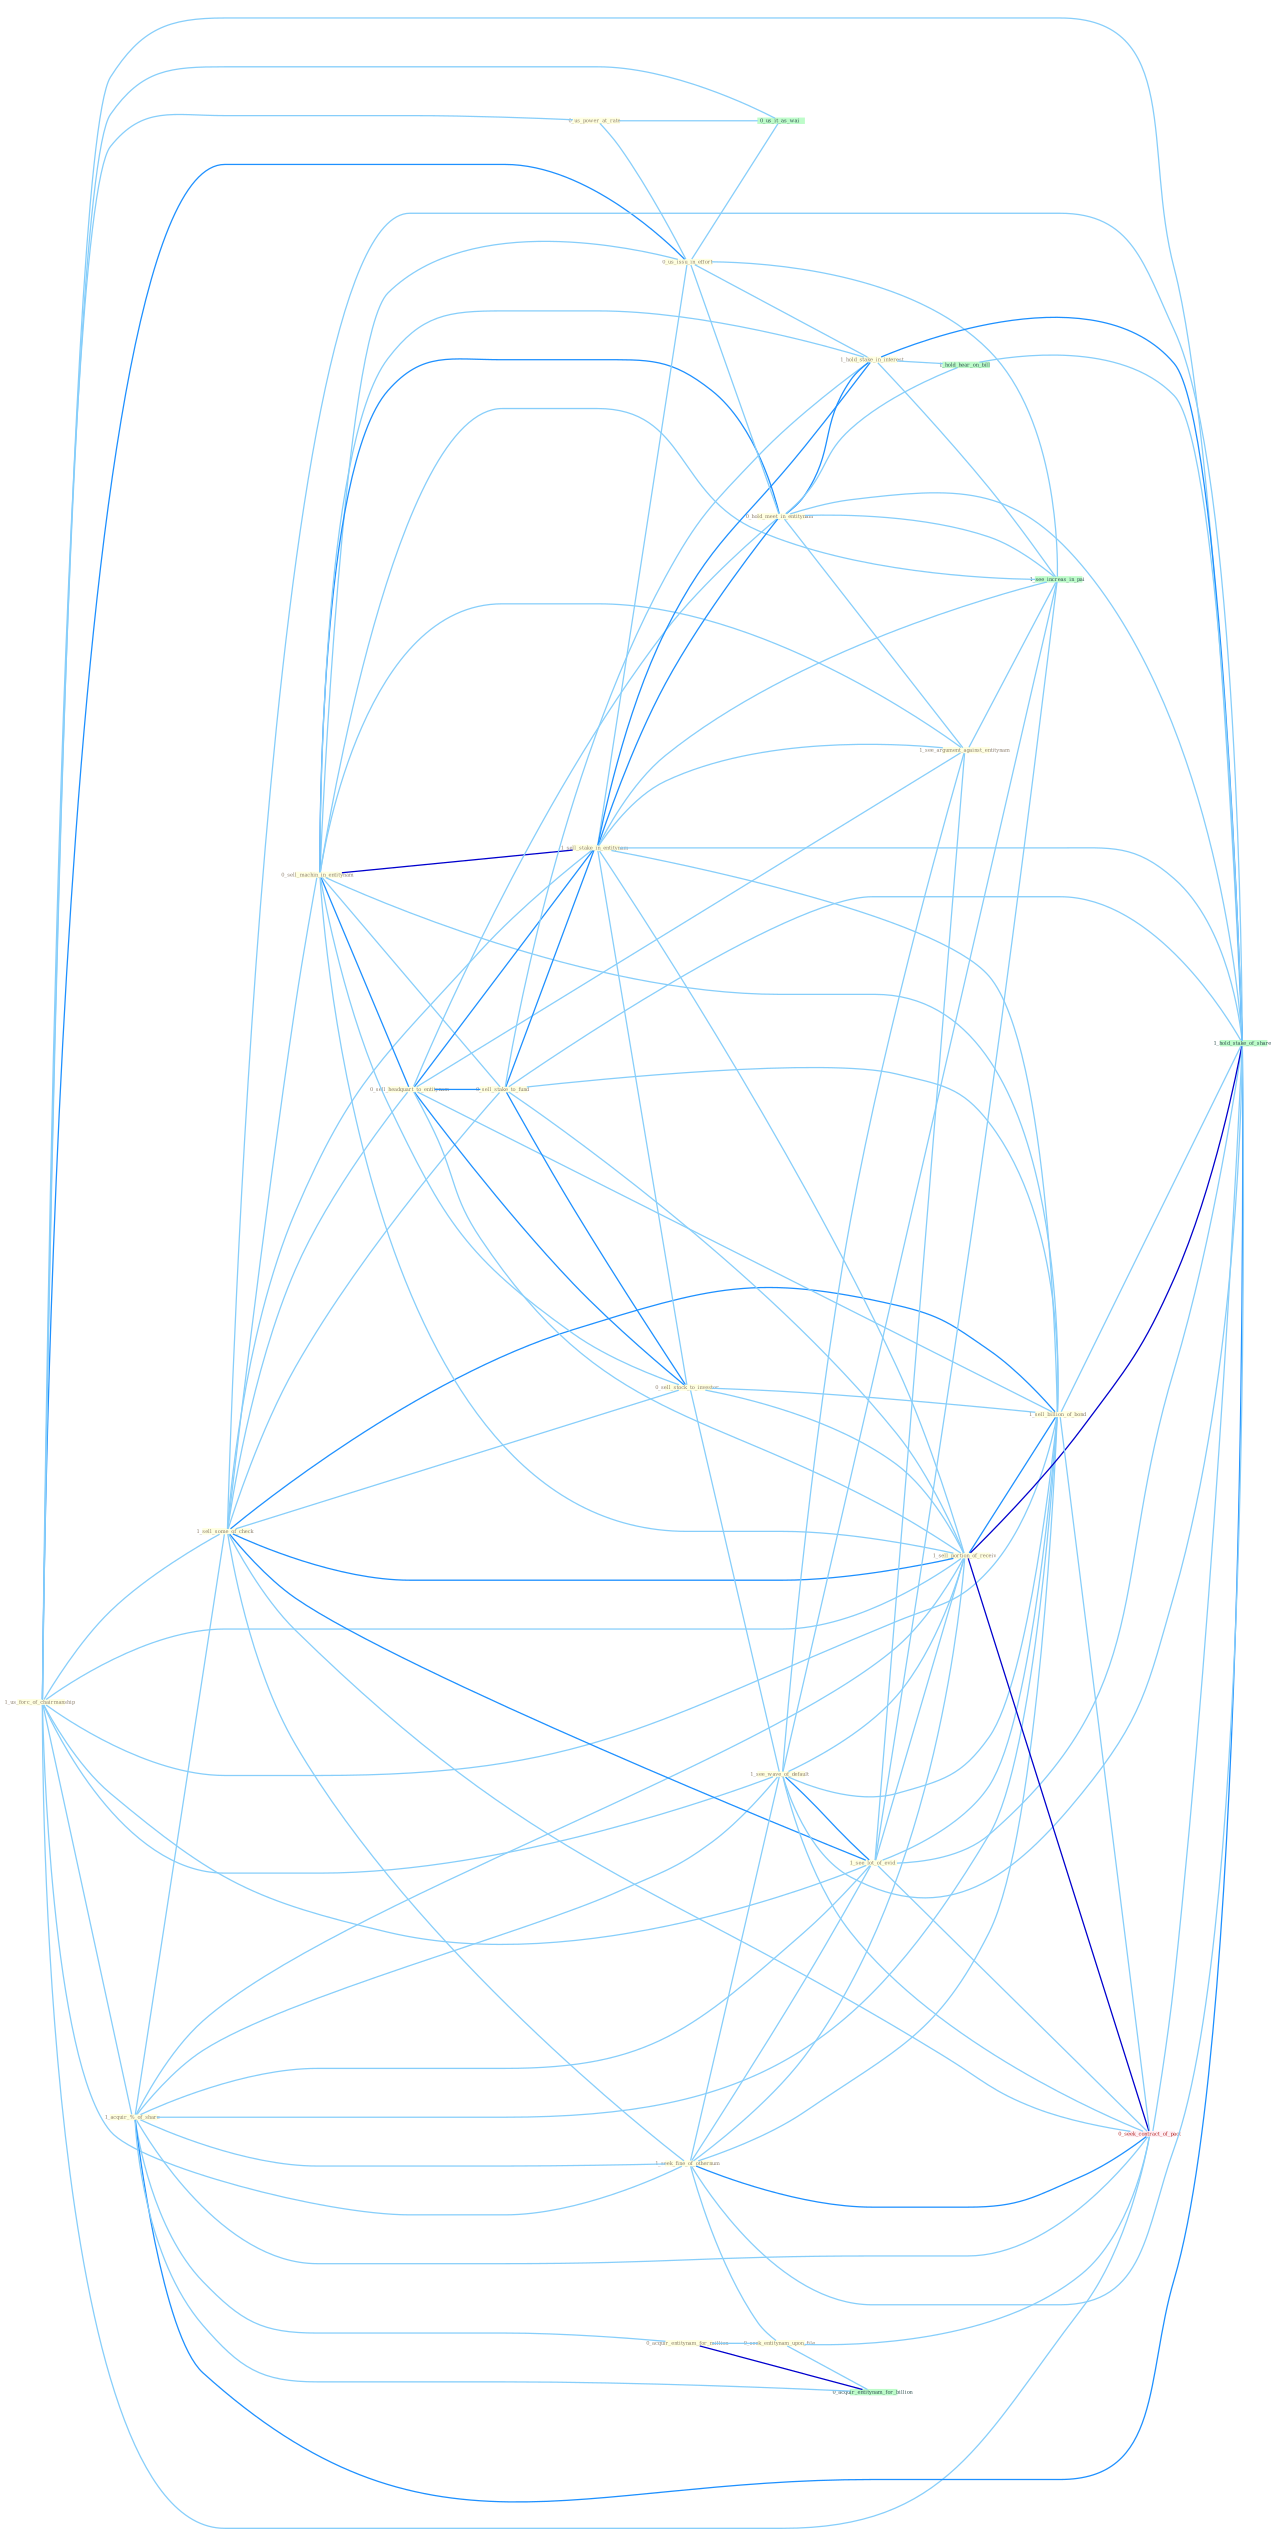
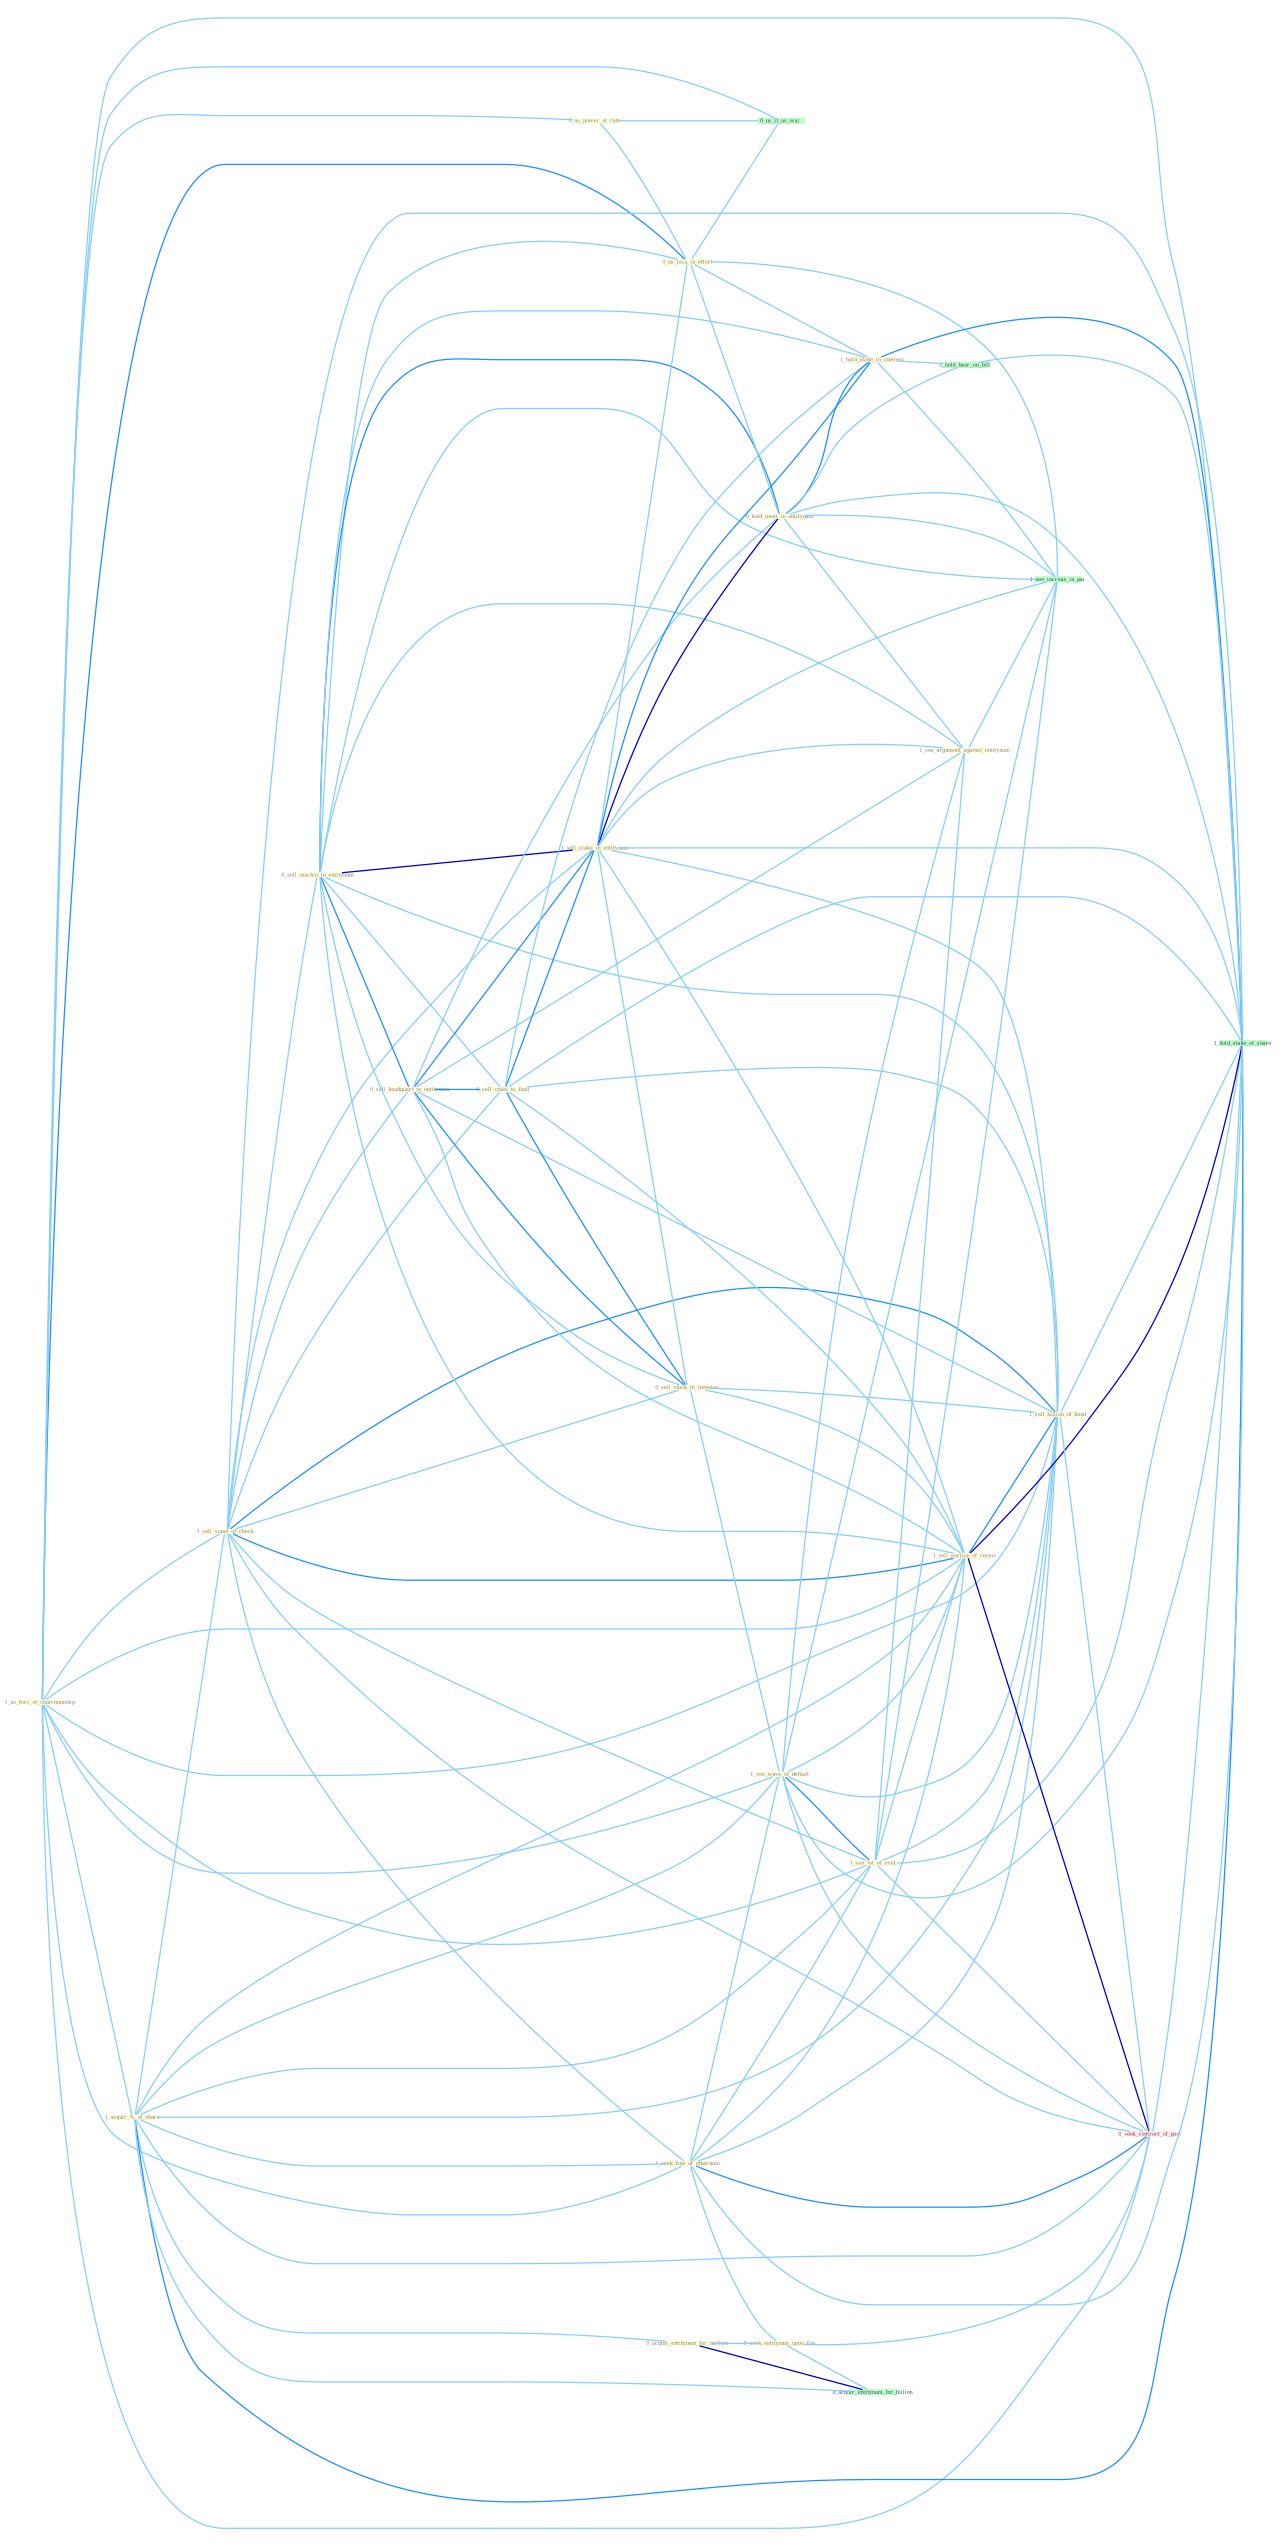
edge "0_hold_meet_in_entitynam" -- "1_sell_stake_in_entitynam": color #1e90ff -> #0000cd
edge "1_sell_some_of_check" -- "1_see_lot_of_evid": color #1e90ff -> #87cefa
